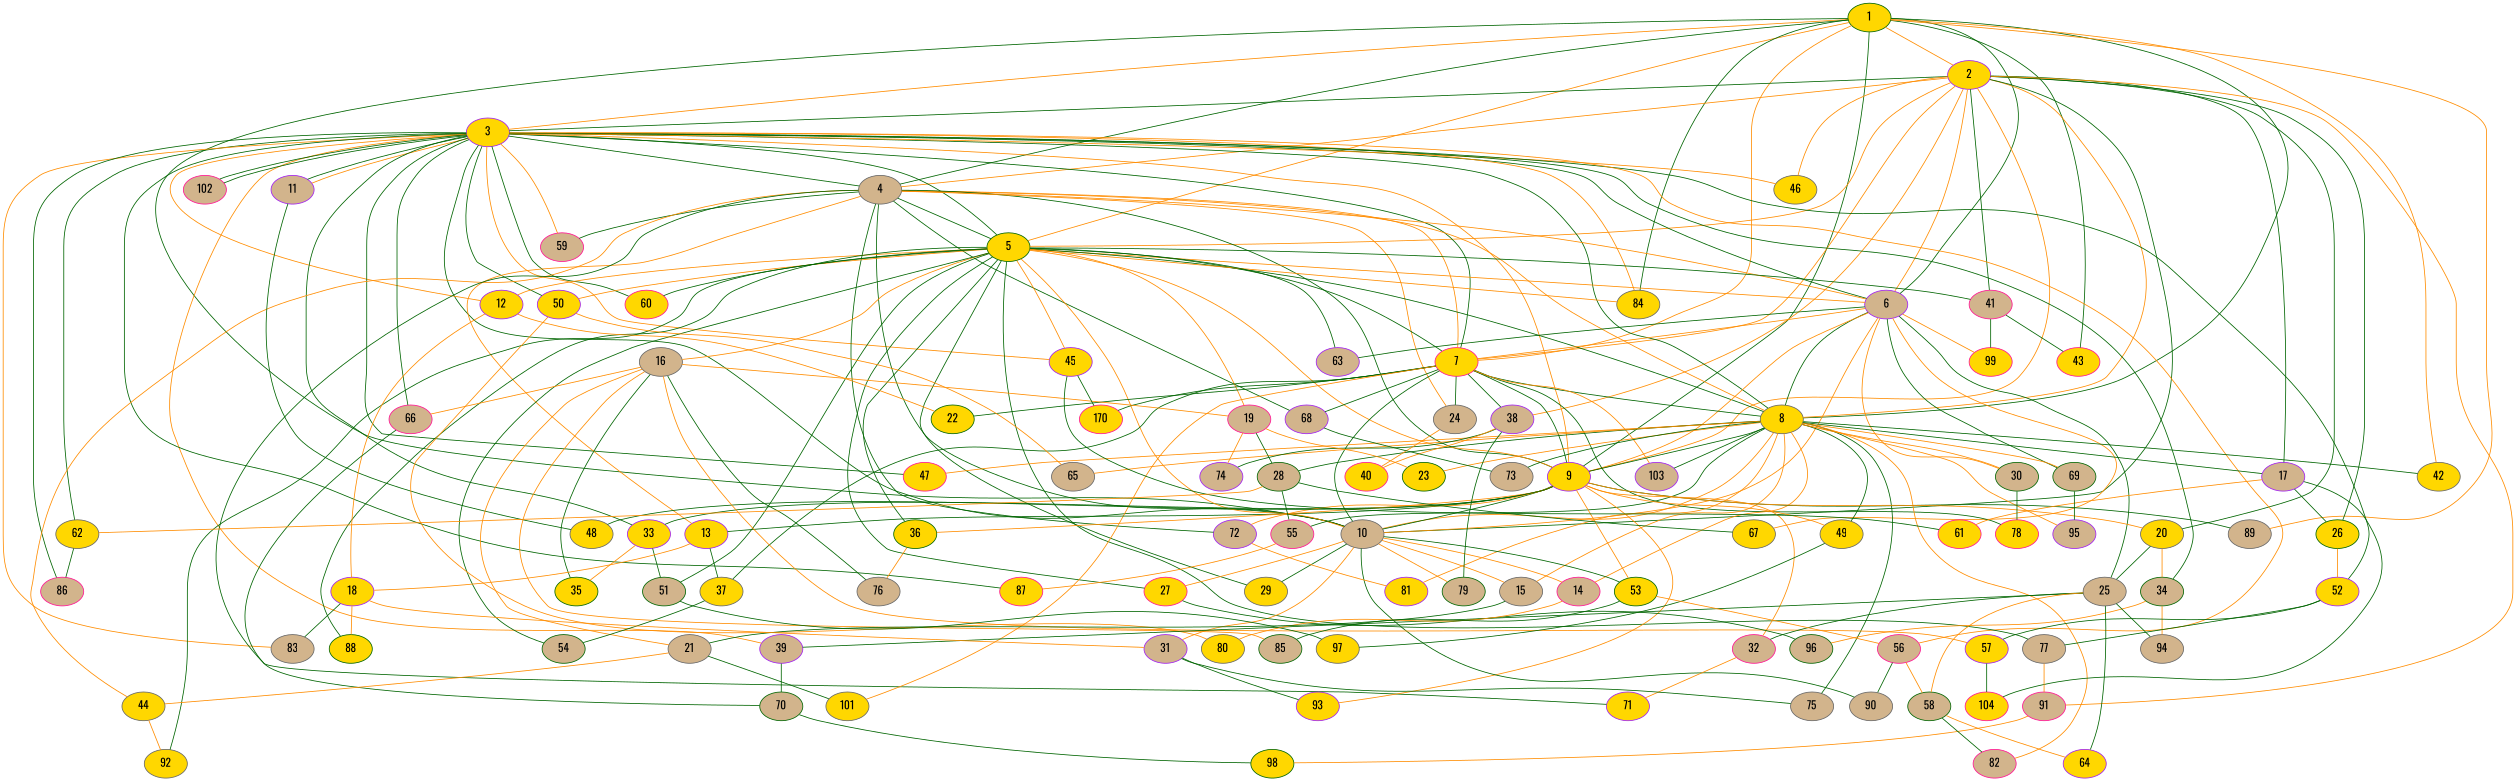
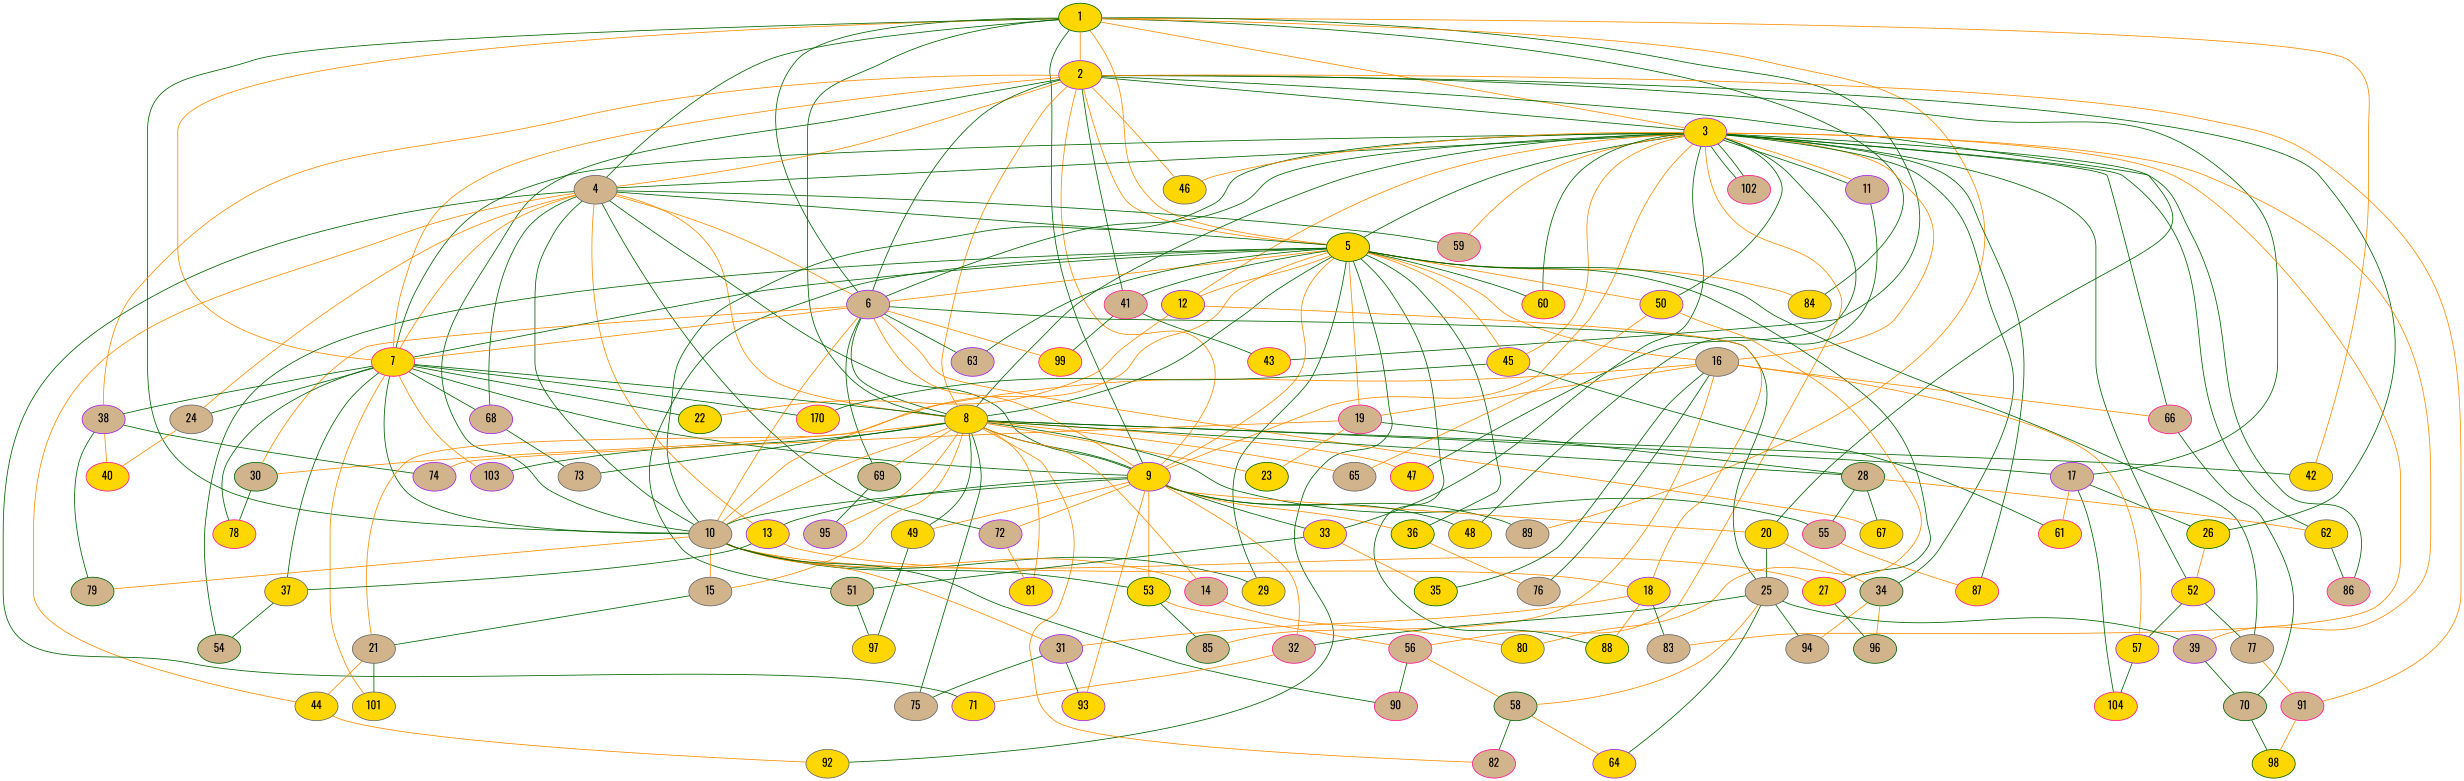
edge "3" -- "84": now "3" -- "16"
edge "2" -- "6": color darkorange -> darkgreen
node "90": color gray40 -> deeppink
